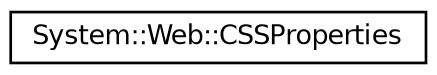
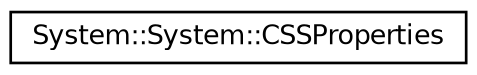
node "System::Web::CSSProperties": label "System::Web::CSSProperties" -> "System::System::CSSProperties"
